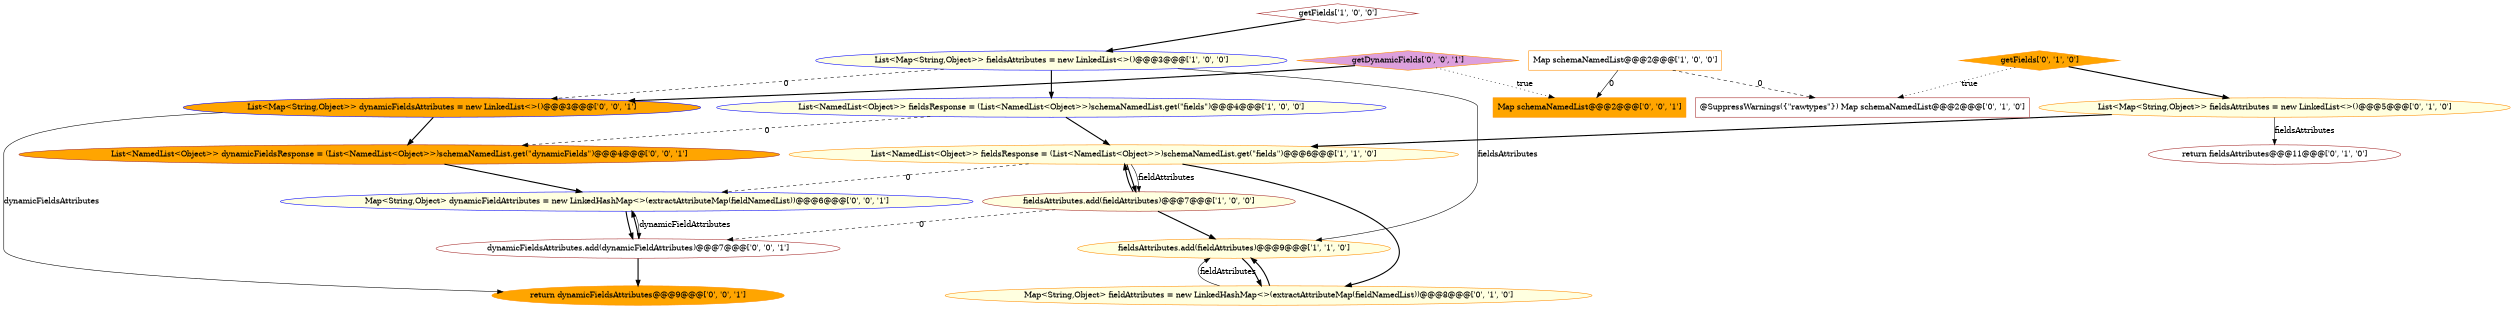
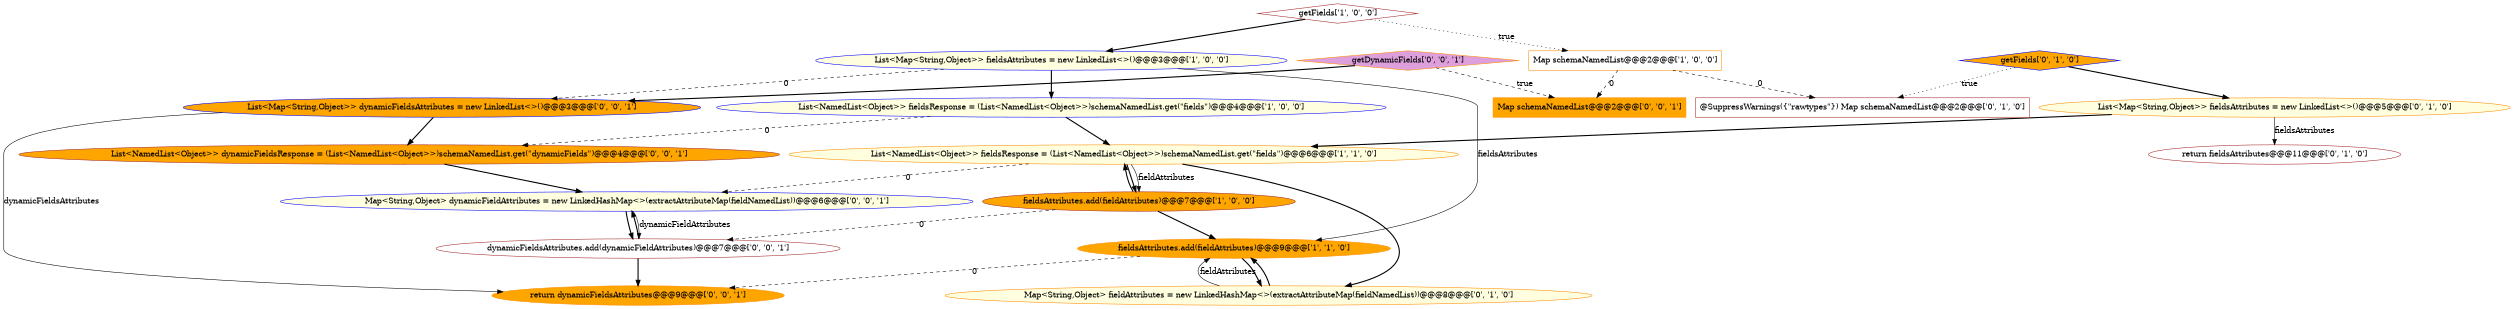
edge "getFields['1', '0', '0']" -> "Map schemaNamedList@@@2@@@['1', '0', '0']": added, label "true"
node "getFields['0', '1', '0']": color darkorange -> blue
edge "getDynamicFields['0', '0', '1']" -> "Map schemaNamedList@@@2@@@['0', '0', '1']": style dotted -> dashed
edge "Map schemaNamedList@@@2@@@['1', '0', '0']" -> "Map schemaNamedList@@@2@@@['0', '0', '1']": style solid -> dashed
node "fieldsAttributes.add(fieldAttributes)@@@7@@@['1', '0', '0']": fillcolor lightyellow -> orange
node "fieldsAttributes.add(fieldAttributes)@@@9@@@['1', '1', '0']": fillcolor lightyellow -> orange
edge "fieldsAttributes.add(fieldAttributes)@@@9@@@['1', '1', '0']" -> "return dynamicFieldsAttributes@@@9@@@['0', '0', '1']": added, label "0"
